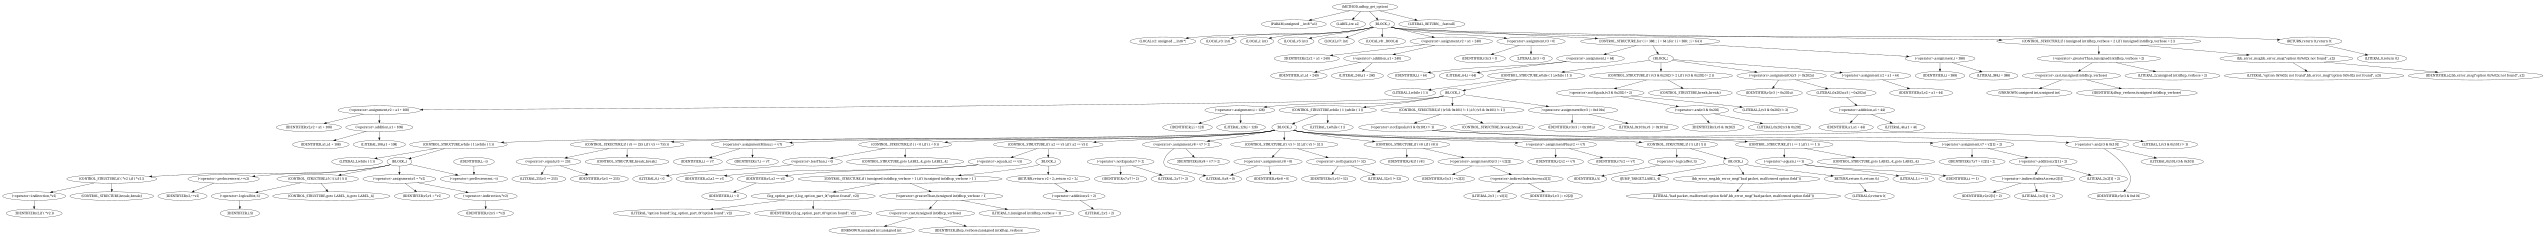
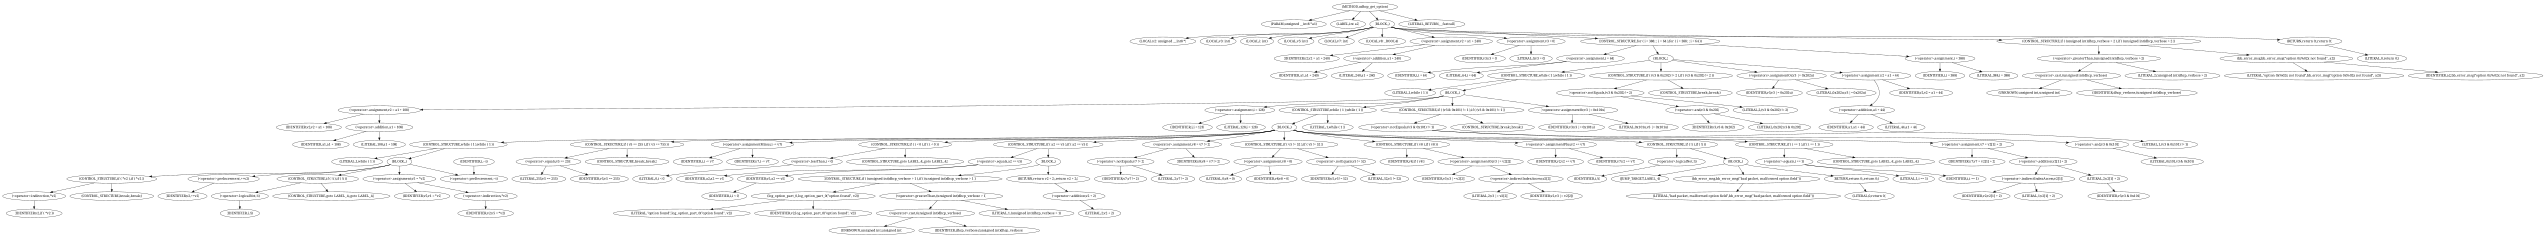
edge "(LITERAL,0x202u,v3 |= 0x202u)" -> "(<operator>.addition,a1 + 44)": now "(<operator>.assignment,v2 = a1 + 44)" -> "(<operator>.addition,a1 + 44)"
edge "(<operator>.and,v3 & 0x101)" -> "(IDENTIFIER,v3,v3 & 0x101)": now "(LITERAL,2,v2[1] + 2)" -> "(IDENTIFIER,v3,v3 & 0x101)"
edge "(<operator>.assignment,v8 = v7 != 2)" -> "(LITERAL,0,v8 = 0)": now "(<operator>.assignment,v8 = v7 != 2)" -> "(<operator>.notEquals,v7 != 2)"
